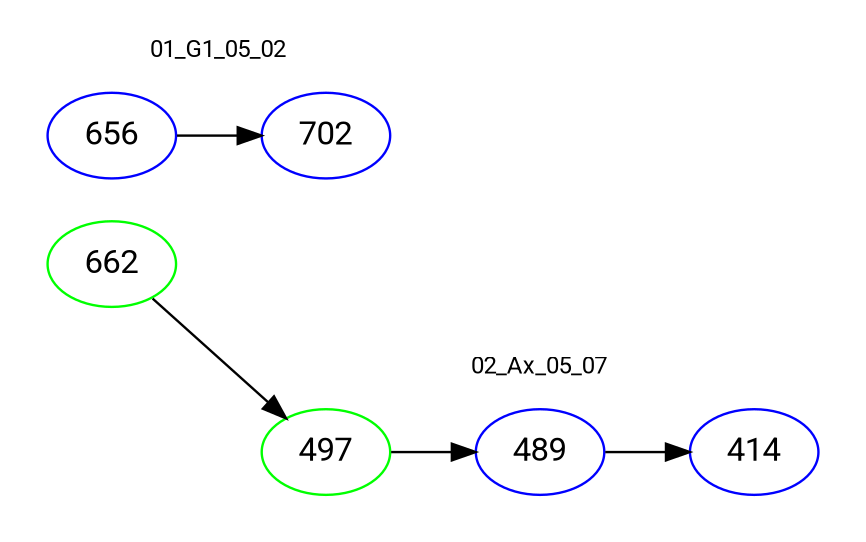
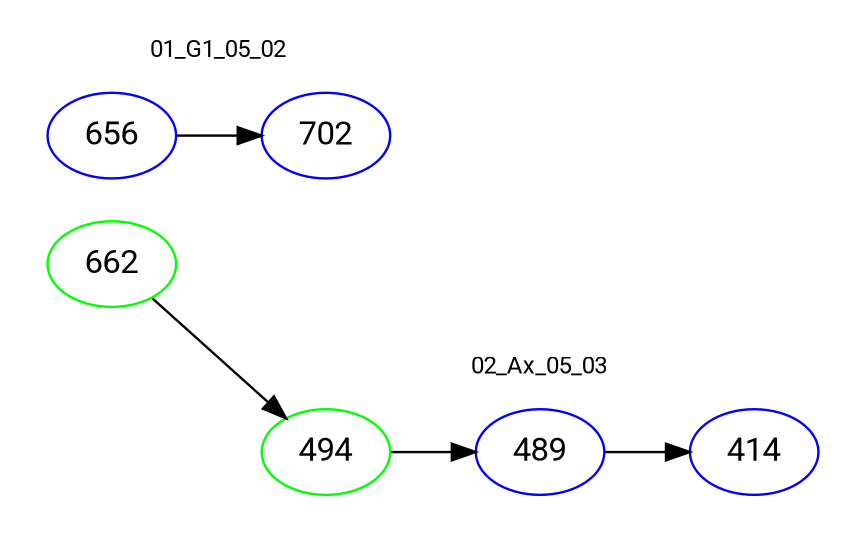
cluster "02_Ax_05_07": label "02_Ax_05_07" -> "02_Ax_05_03"
node "497": label "497" -> "494"
